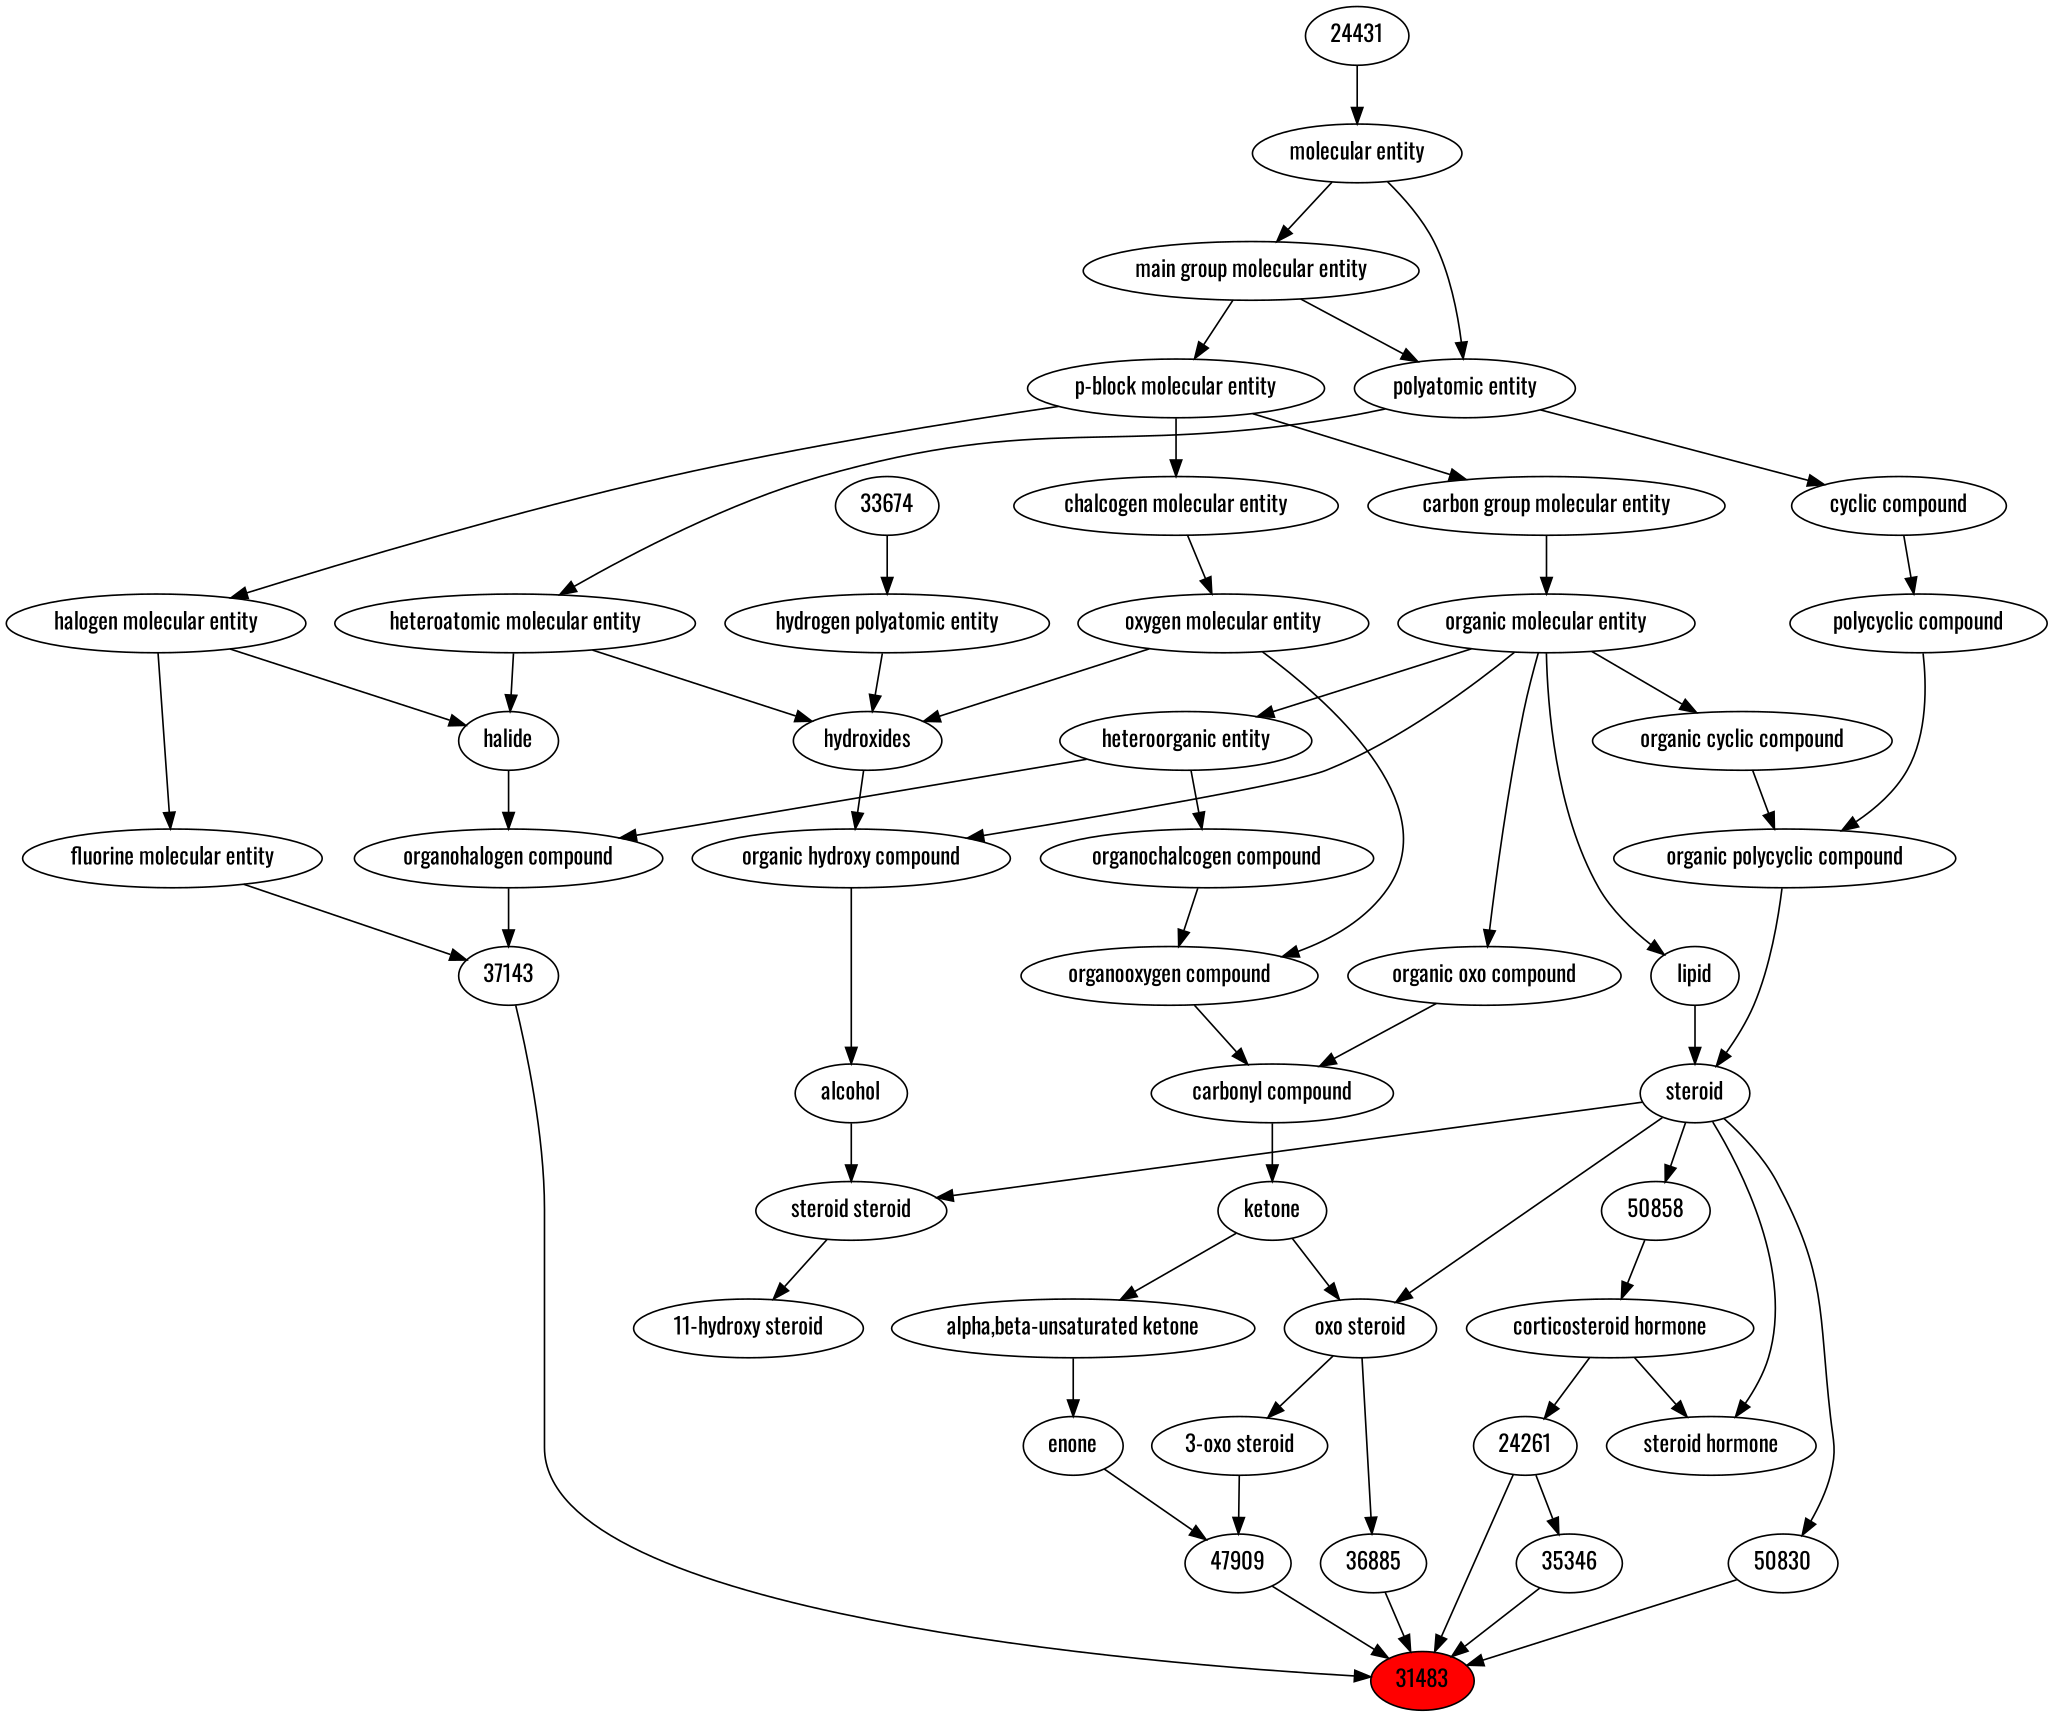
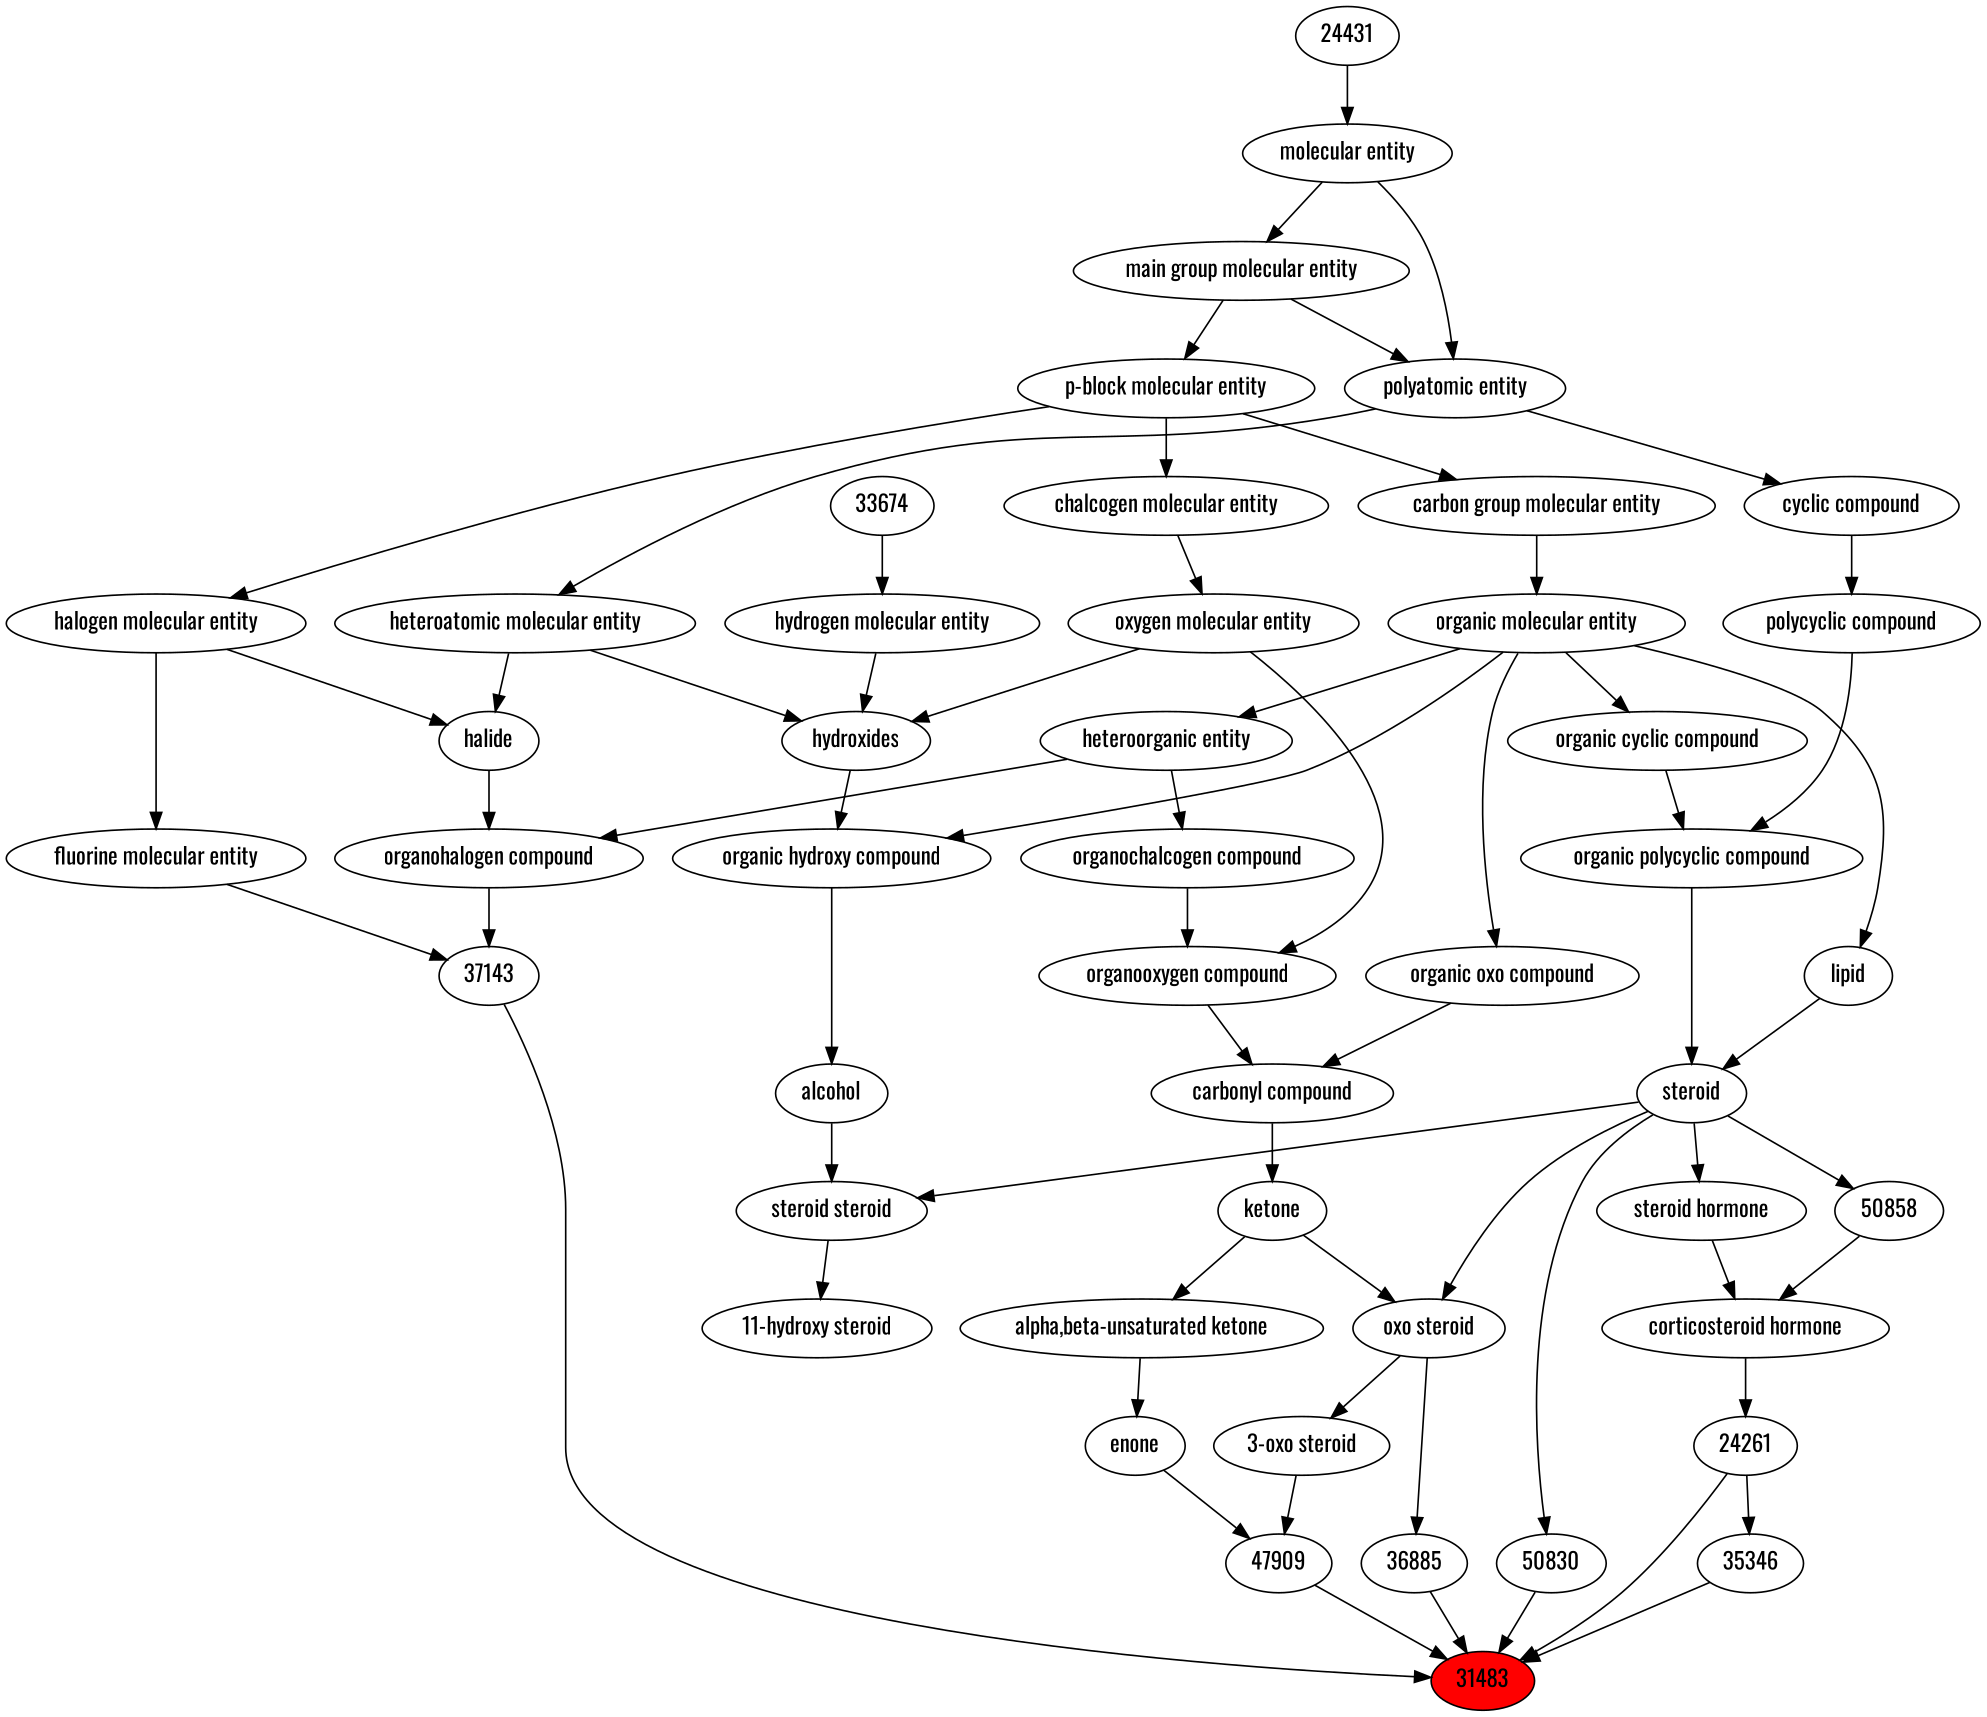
node "hydrogen polyatomic entity": label "hydrogen polyatomic entity" -> "hydrogen molecular entity"
edge "corticosteroid hormone" -> "steroid hormone": reversed
